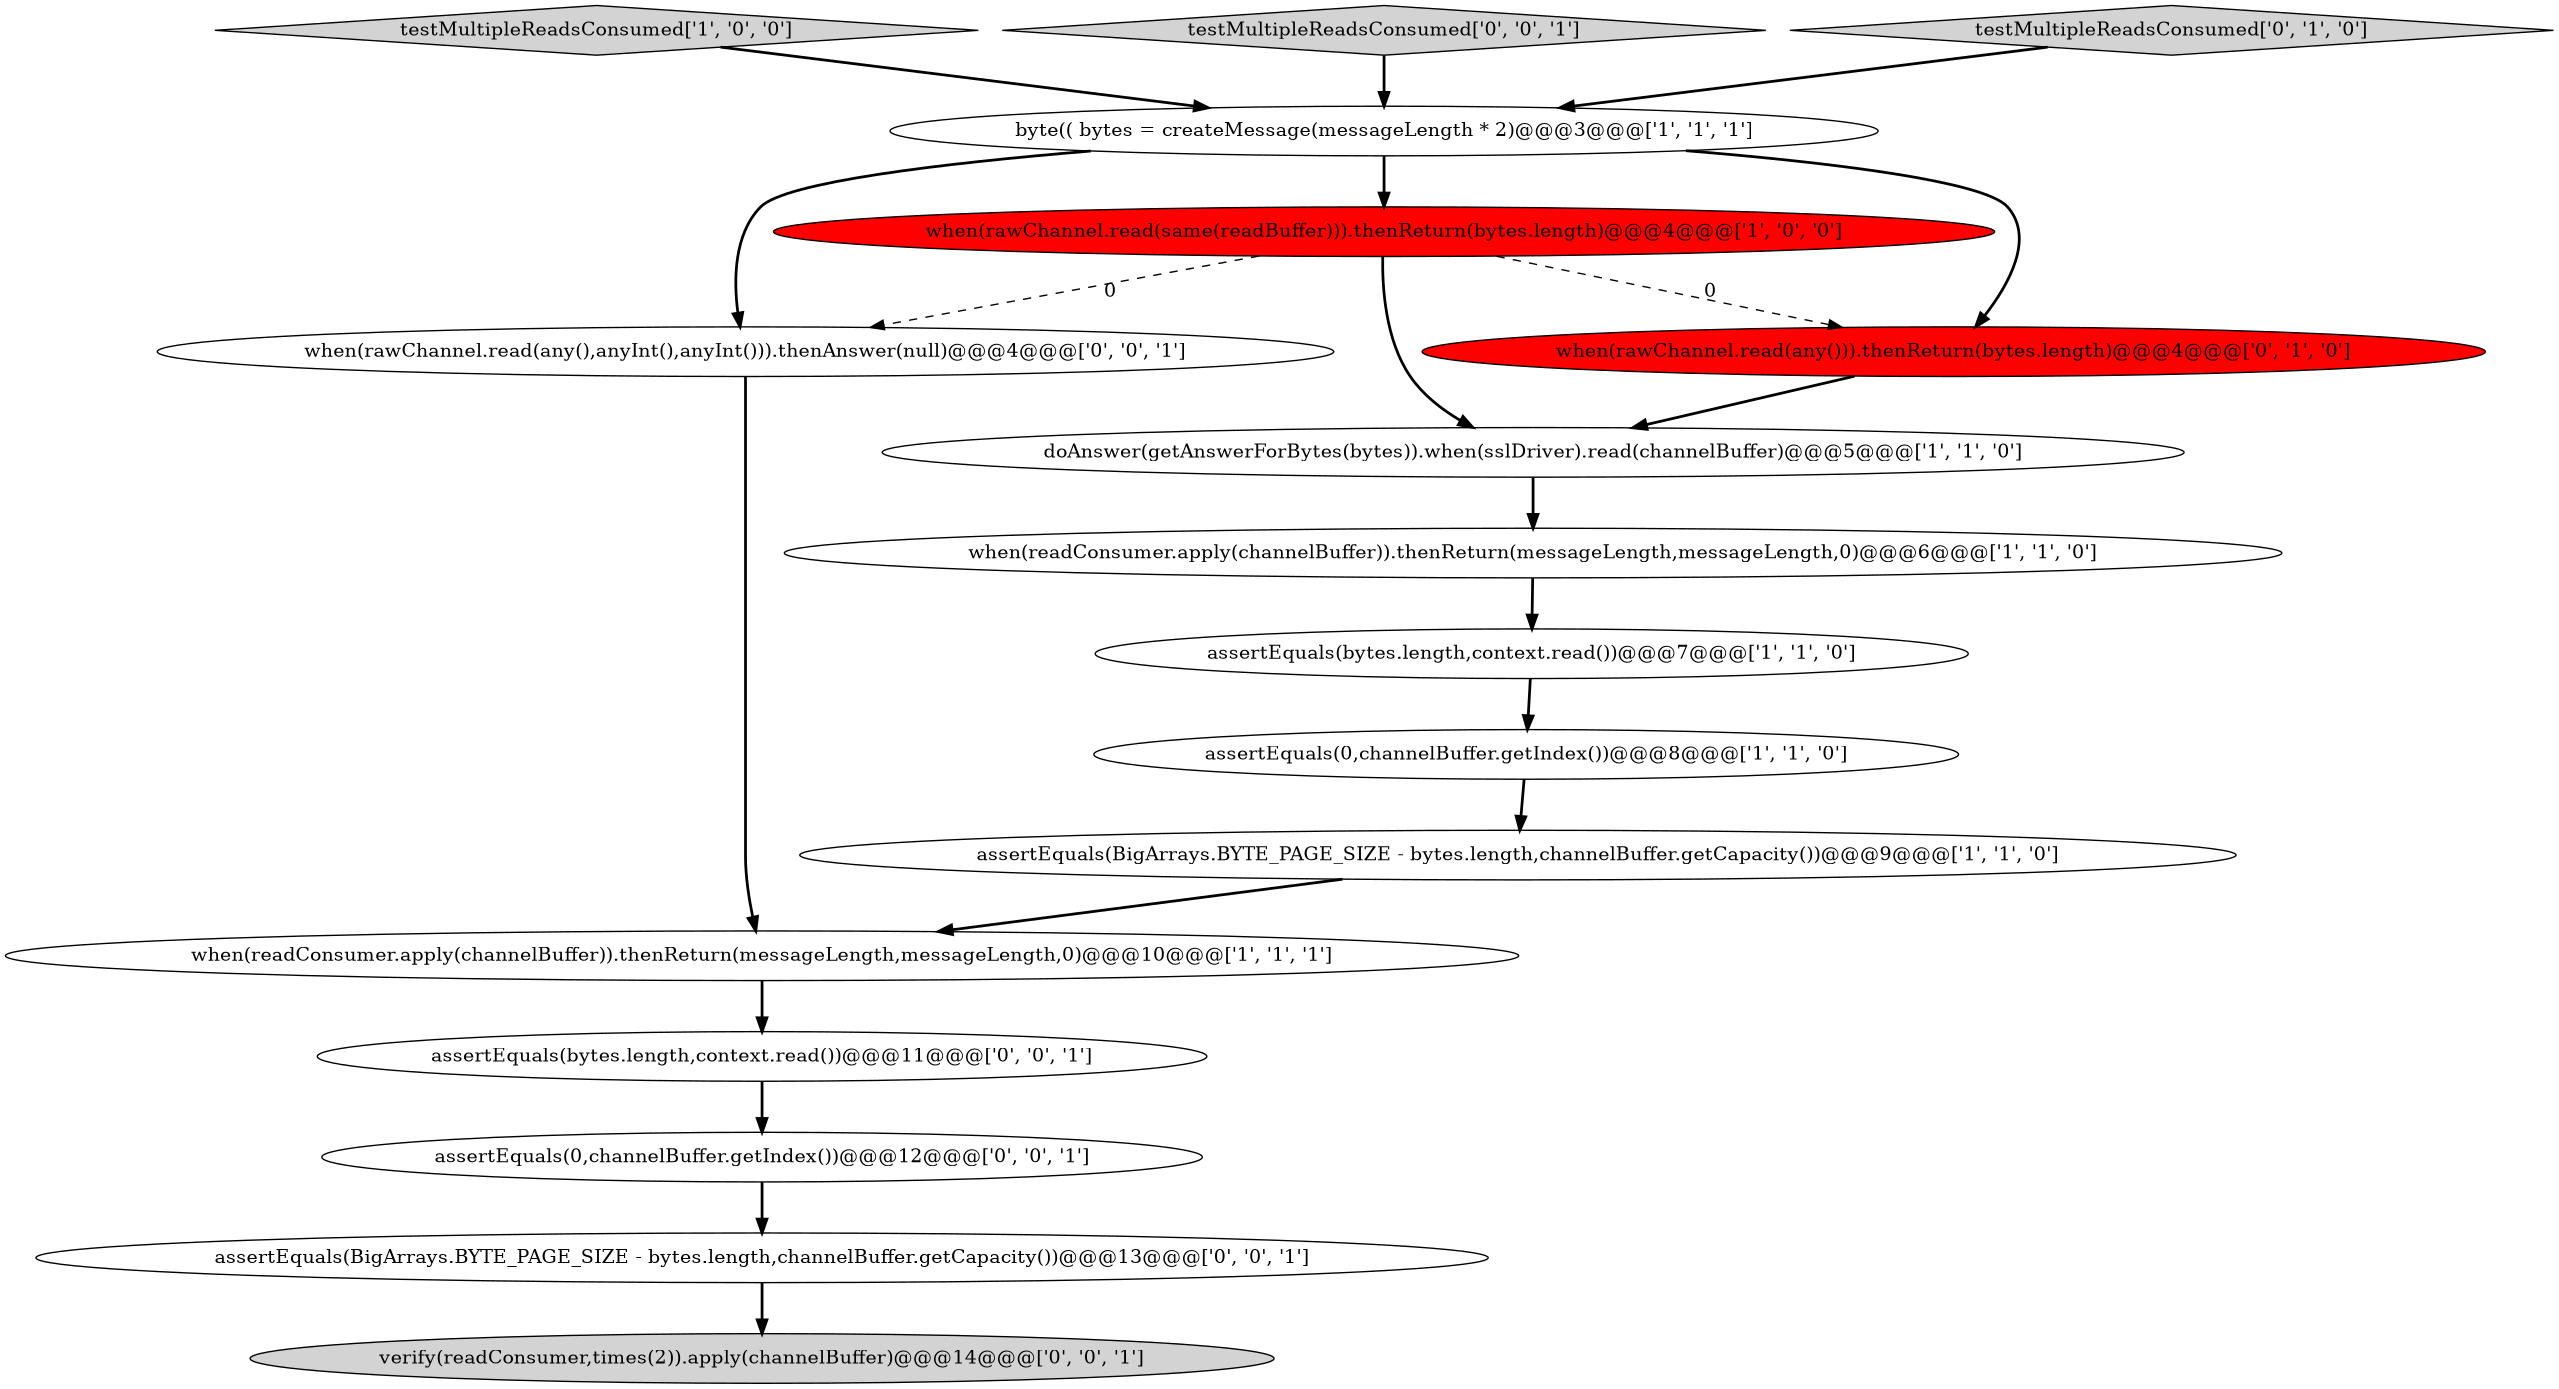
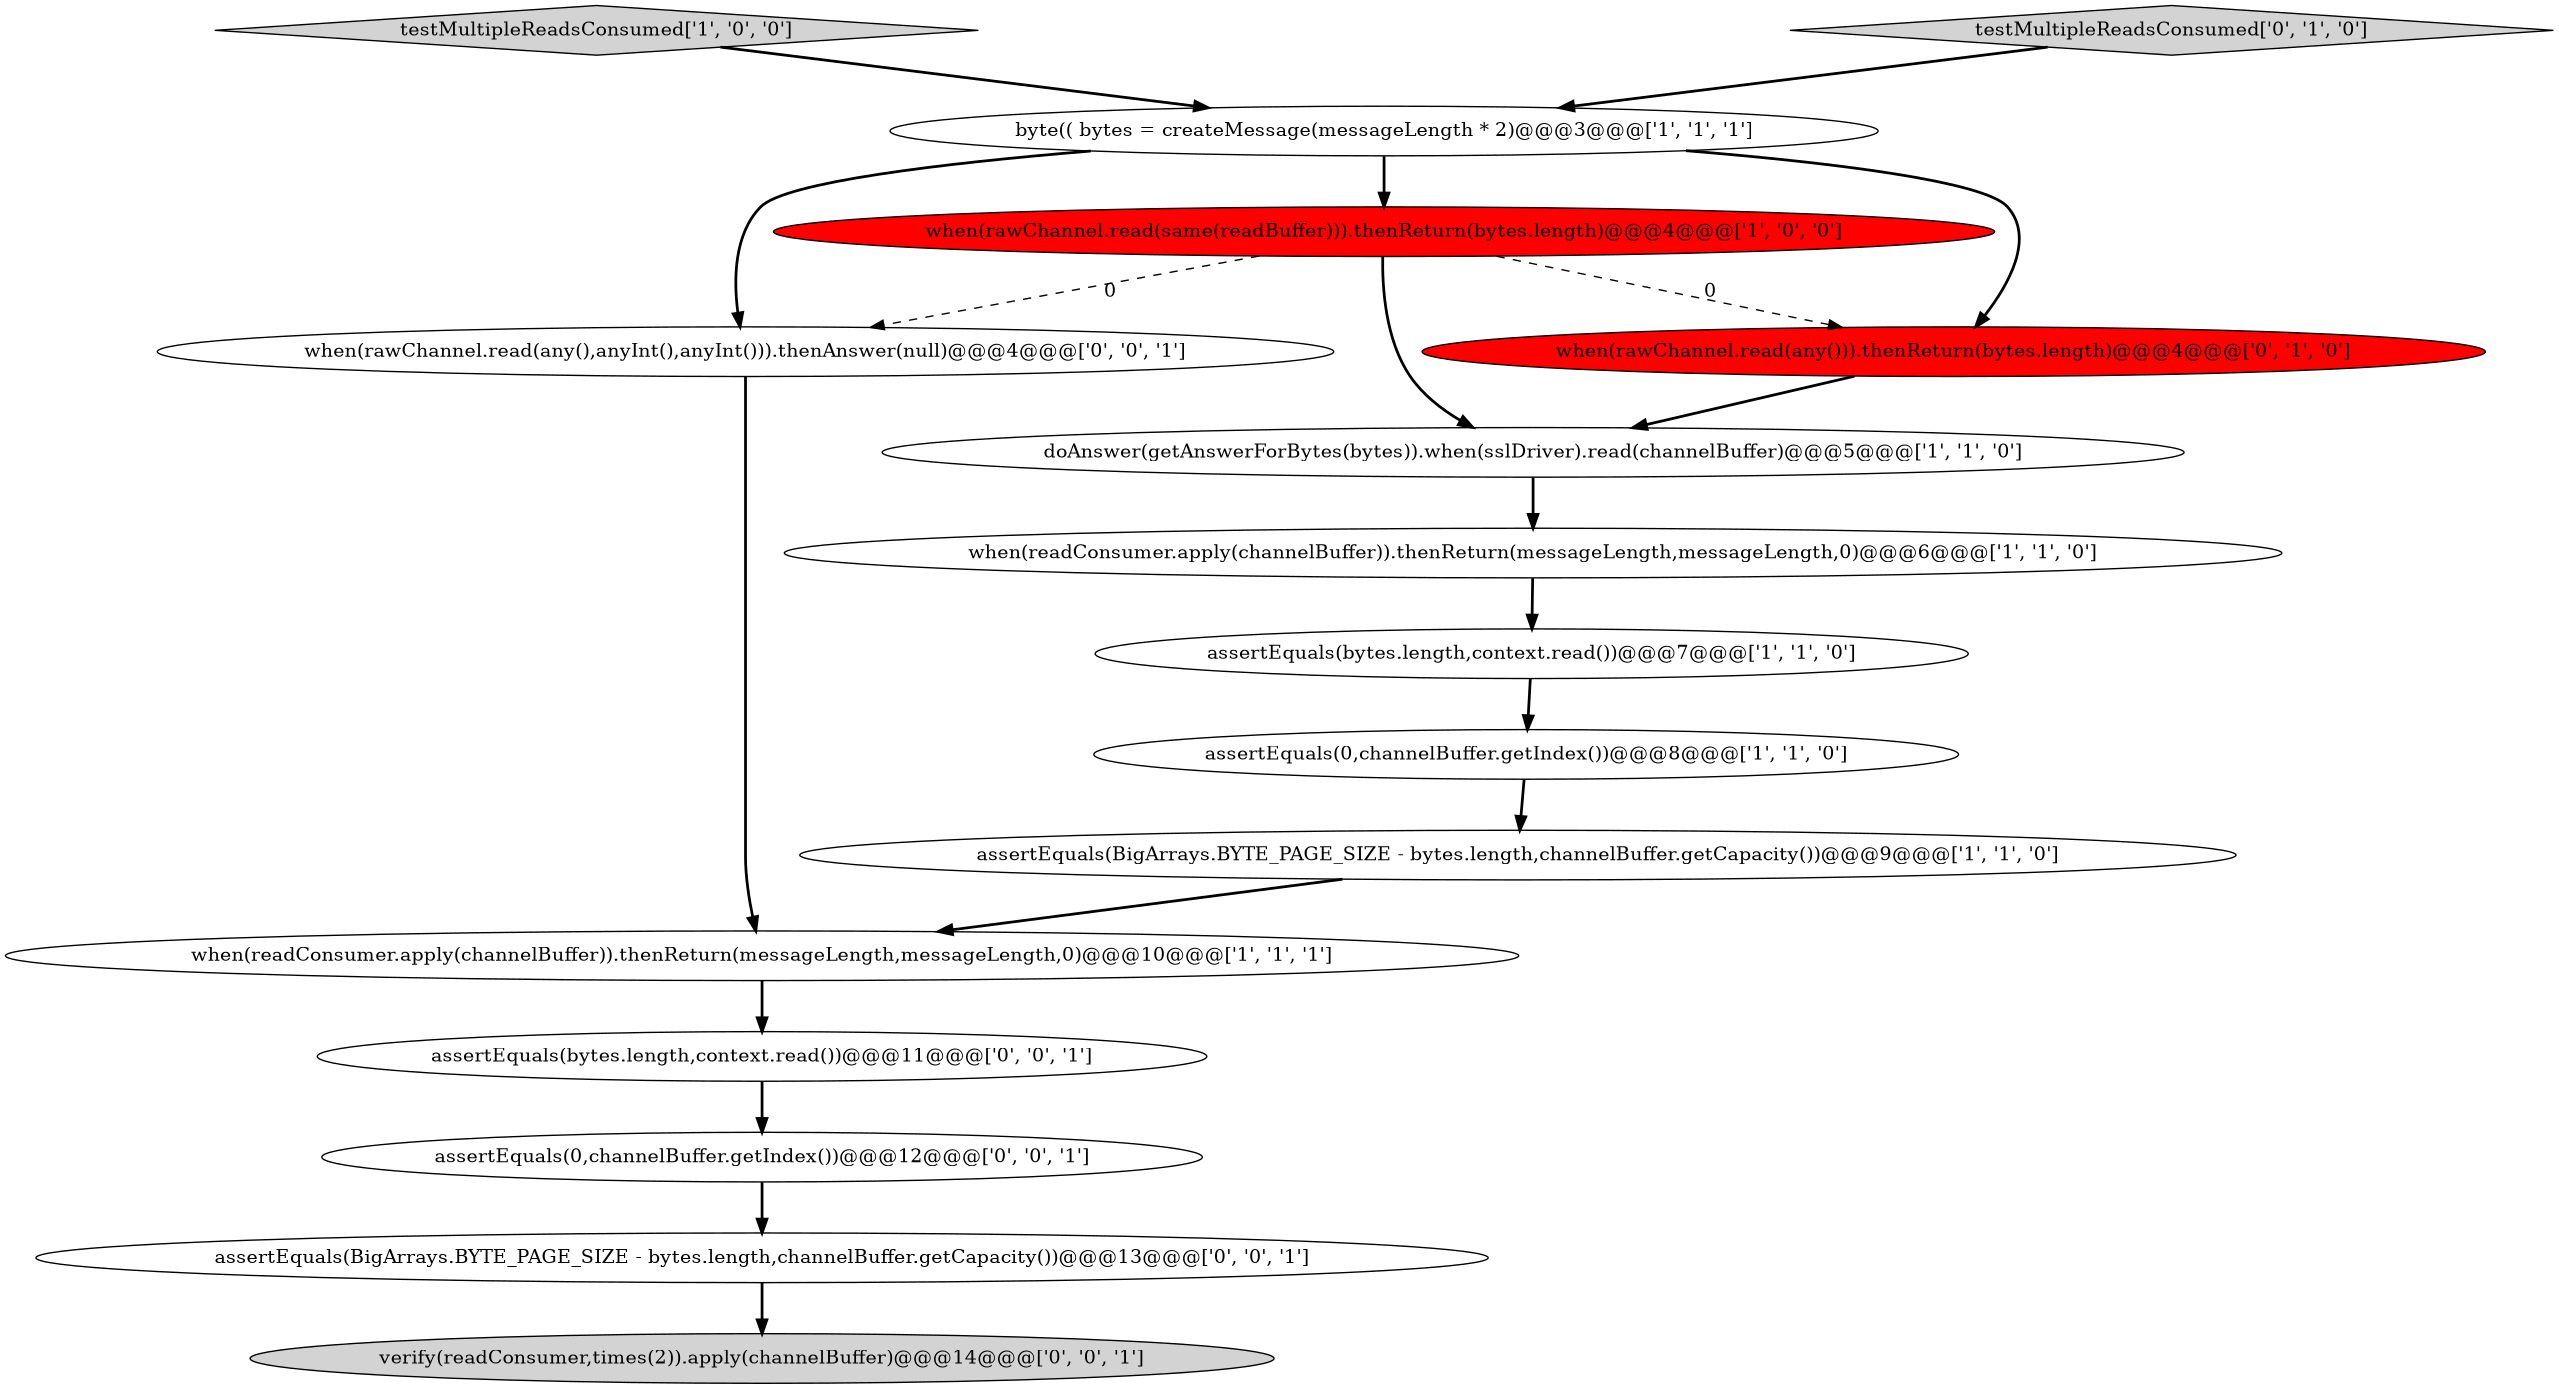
node "testMultipleReadsConsumed['0', '0', '1']": removed
